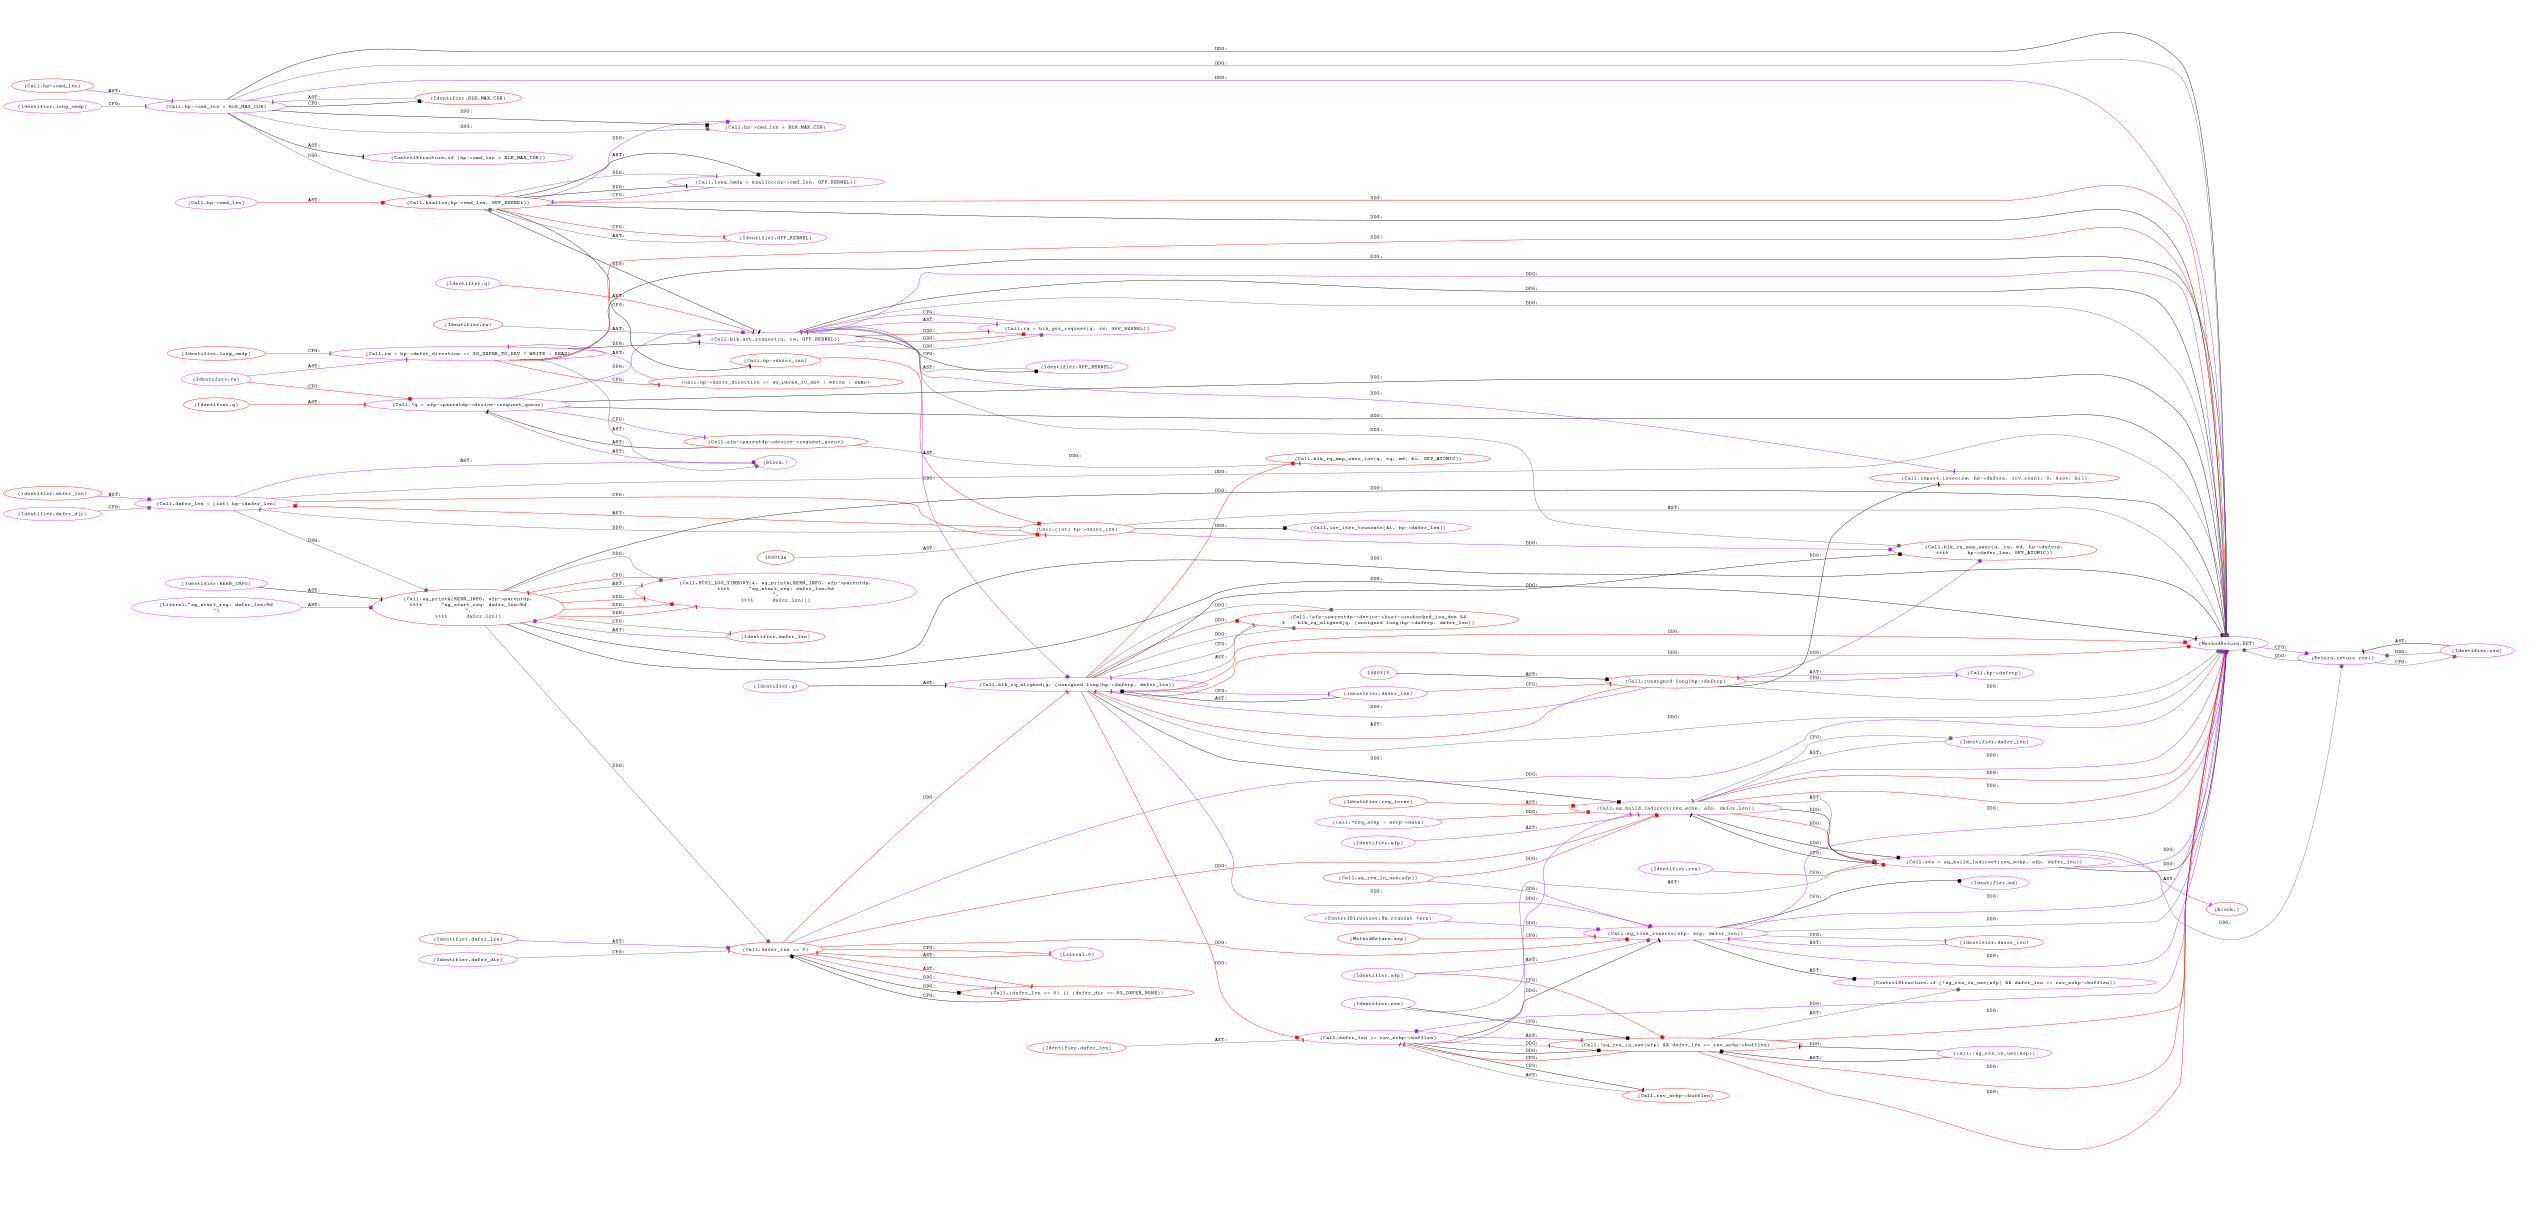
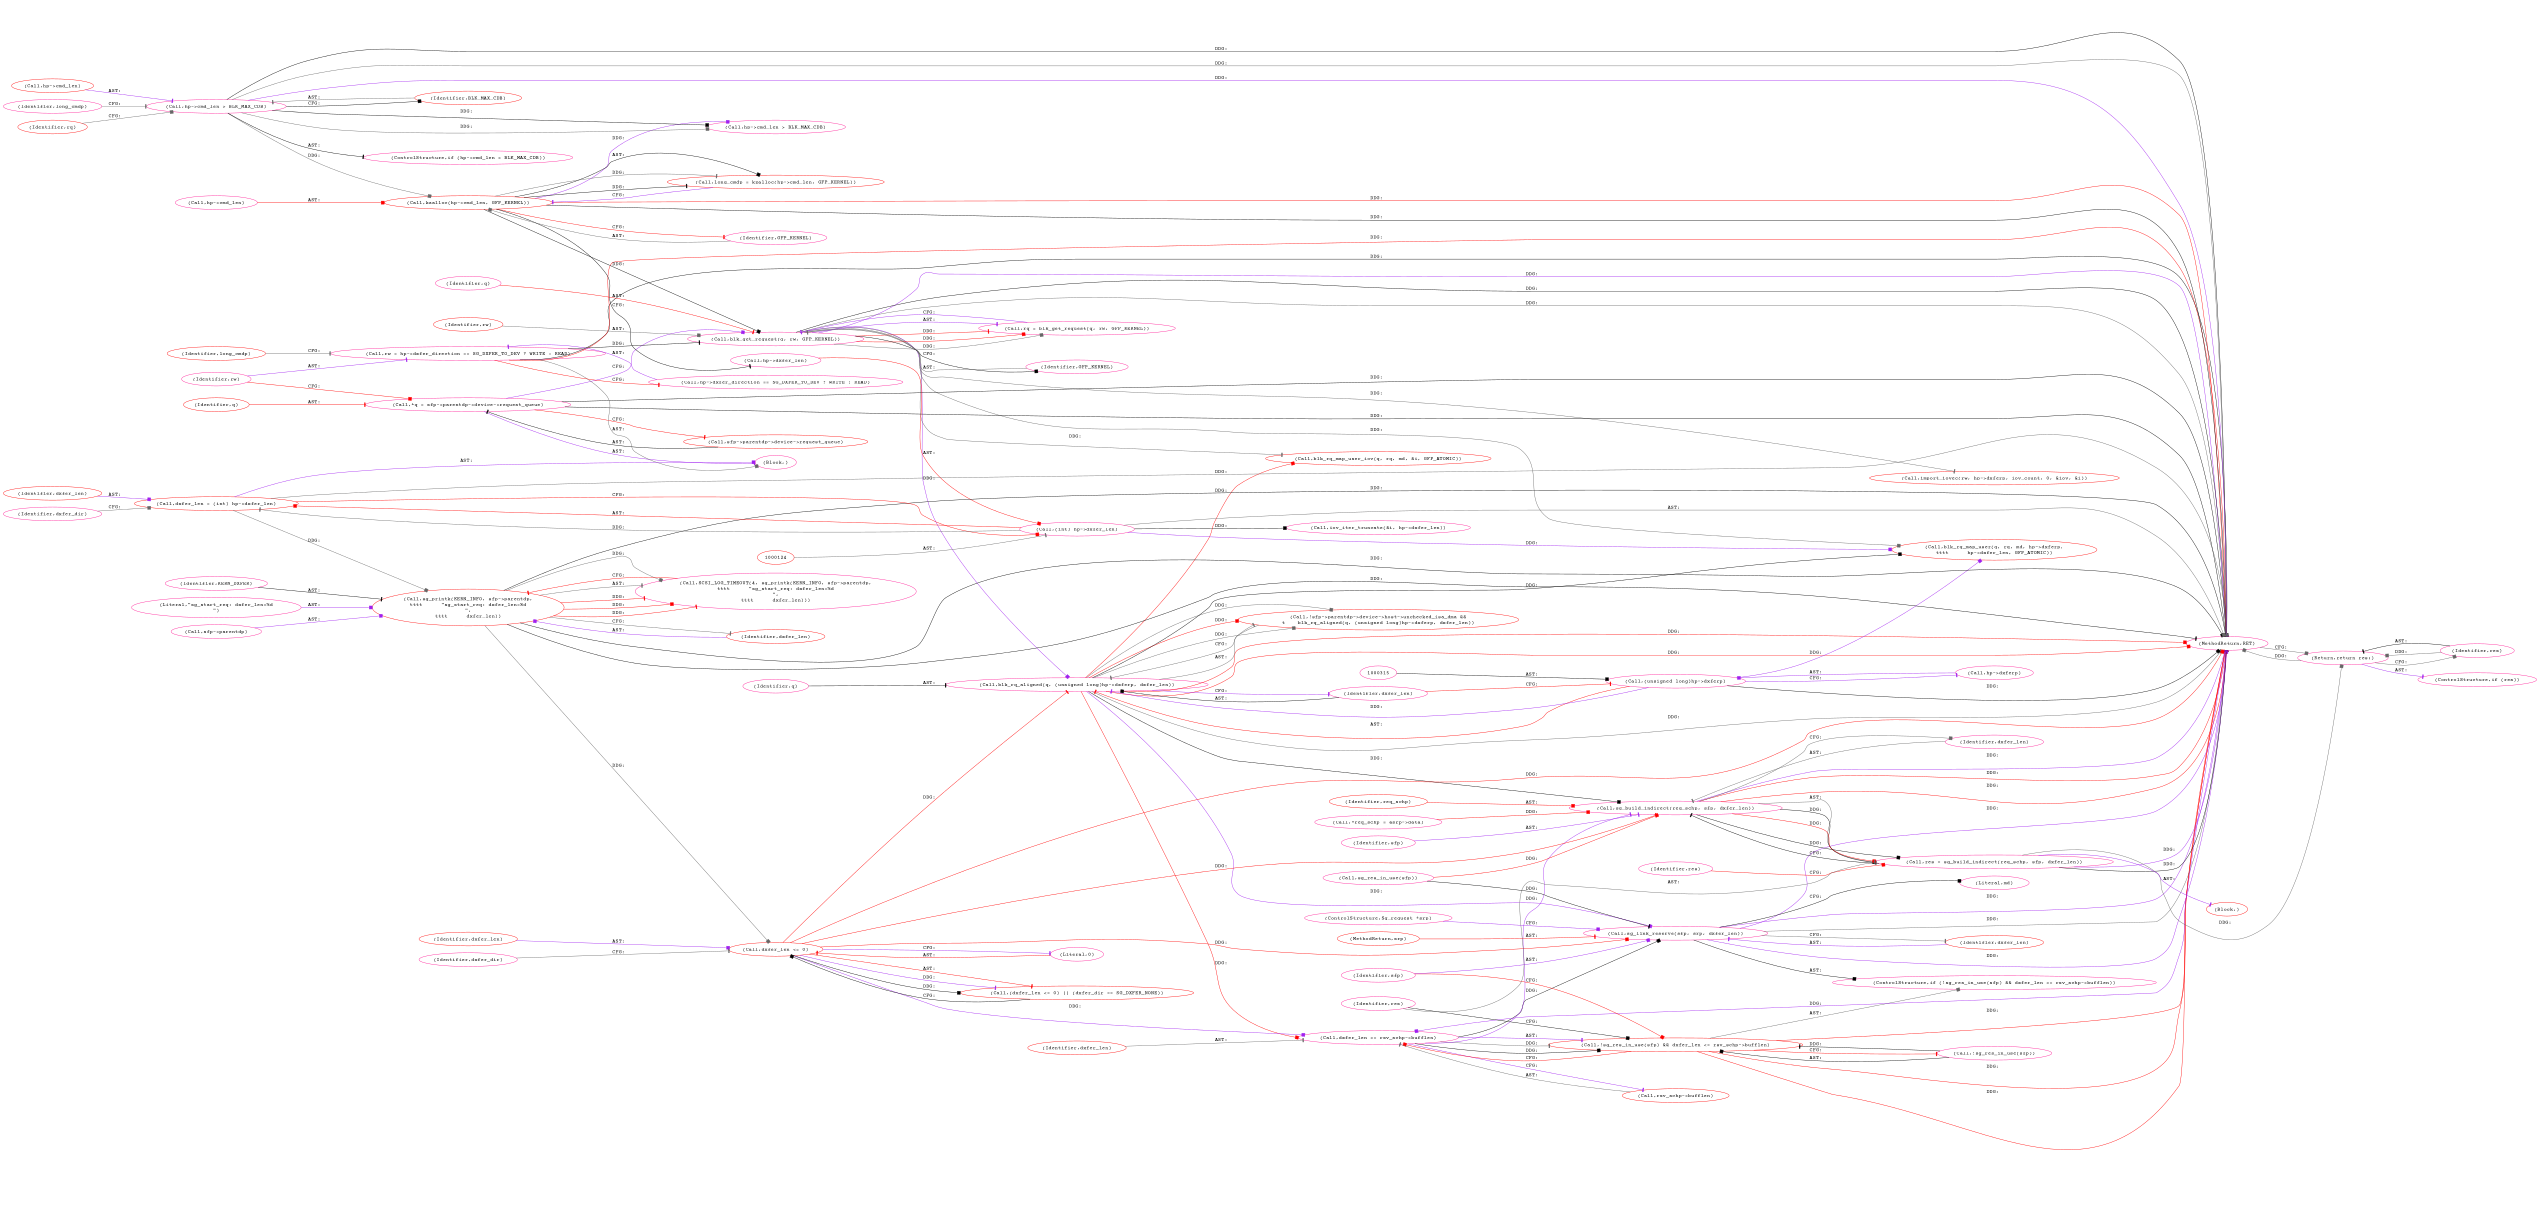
node "(Identifier,rq)": added
node "(Call,long_cmdp = kzalloc(hp->cmd_len, GFP_KERNEL))": color deeppink -> red
edge "(Call,kzalloc(hp->cmd_len, GFP_KERNEL))" -> "(Call,blk_get_request(q, rw, GFP_KERNEL))": arrowhead tee -> box
node "(Call,hp->dxfer_len)": color red -> deeppink
edge "(Call,*q = sfp->parentdp->device->request_queue)" -> "(Call,blk_get_request(q, rw, GFP_KERNEL))": label "DDG: " -> "CFG: "
node "(Call,hp->dxfer_direction == SG_DXFER_TO_DEV ? WRITE : READ)": color red -> deeppink
edge "(Call,blk_get_request(q, rw, GFP_KERNEL))" -> "(Call,import_iovec(rw, hp->dxferp, iov_count, 0, &iov, &i))": color purple -> gray40
edge "(Call,*q = sfp->parentdp->device->request_queue)" -> "(Call,sfp->parentdp->device->request_queue)": color purple -> red
edge "(Call,sfp->parentdp->device->request_queue)" -> "(Call,blk_rq_map_user_iov(q, rq, md, &i, GFP_ATOMIC))": now "(Call,blk_get_request(q, rw, GFP_KERNEL))" -> "(Call,blk_rq_map_user_iov(q, rq, md, &i, GFP_ATOMIC))"
node "(Call,dxfer_len = (int) hp->dxfer_len)": color deeppink -> red
node "(Call,(int) hp->dxfer_len)": color red -> deeppink
node "(Identifier,KERN_INFO)": label "(Identifier,KERN_INFO)" -> "(Identifier,KERN_DXFER)"
edge "(Call,(unsigned long)hp->dxferp)" -> "(Call,import_iovec(rw, hp->dxferp, iov_count, 0, &iov, &i))": removed, label "DDG:"
node "(Call,sfp->parentdp)": added
edge "(MethodReturn,RET)" -> "(Return,return res;)": color purple -> gray40
edge "(Call,hp->dxferp)" -> "(Call,(unsigned long)hp->dxferp)": arrowhead tee -> box
node "(ControlStructure,if (res))": added
node "(Call,(unsigned long)hp->dxferp)": color red -> deeppink
edge "(Call,(unsigned long)hp->dxferp)" -> "(MethodReturn,RET)": color gray40 -> black
edge "(Call,dxfer_len <= 0)" -> "(MethodReturn,RET)": color purple -> red
node "(Identifier,req_iovec)": label "(Identifier,req_iovec)" -> "(Identifier,req_schp)"
node "(Call,sg_res_in_use(sfp))": color red -> deeppink
node "(Identifier,md)": label "(Identifier,md)" -> "(Literal,md)"
edge "(Call,sg_res_in_use(sfp))" -> "(Call,sg_link_reserve(sfp, srp, dxfer_len))": color purple -> black
edge "(ControlStructure,Sg_request *srp)" -> "(Call,sg_link_reserve(sfp, srp, dxfer_len))": label "DDG: " -> "CFG: "
edge "(MethodReturn,srp)" -> "(Call,sg_link_reserve(sfp, srp, dxfer_len))": label "CFG: " -> "AST: "
edge "(Call,dxfer_len <= 0)" -> "(Literal,0)": color red -> purple
edge "(Call,dxfer_len <= rsv_schp->bufflen)" -> "(Call,sg_link_reserve(sfp, srp, dxfer_len))": arrowhead tee -> box
edge "(Call,dxfer_len <= 0)" -> "(Call,dxfer_len <= rsv_schp->bufflen)": added, label "DDG:"
edge "(Call,!sg_res_in_use(sfp) && dxfer_len <= rsv_schp->bufflen)" -> "(Call,!sg_res_in_use(sfp))": added, label "CFG:"
edge "(Call,!sg_res_in_use(sfp) && dxfer_len <= rsv_schp->bufflen)" -> "(Call,dxfer_len <= rsv_schp->bufflen)": arrowhead tee -> box
edge "(Call,dxfer_len <= rsv_schp->bufflen)" -> "(Call,rsv_schp->bufflen)": color black -> purple
